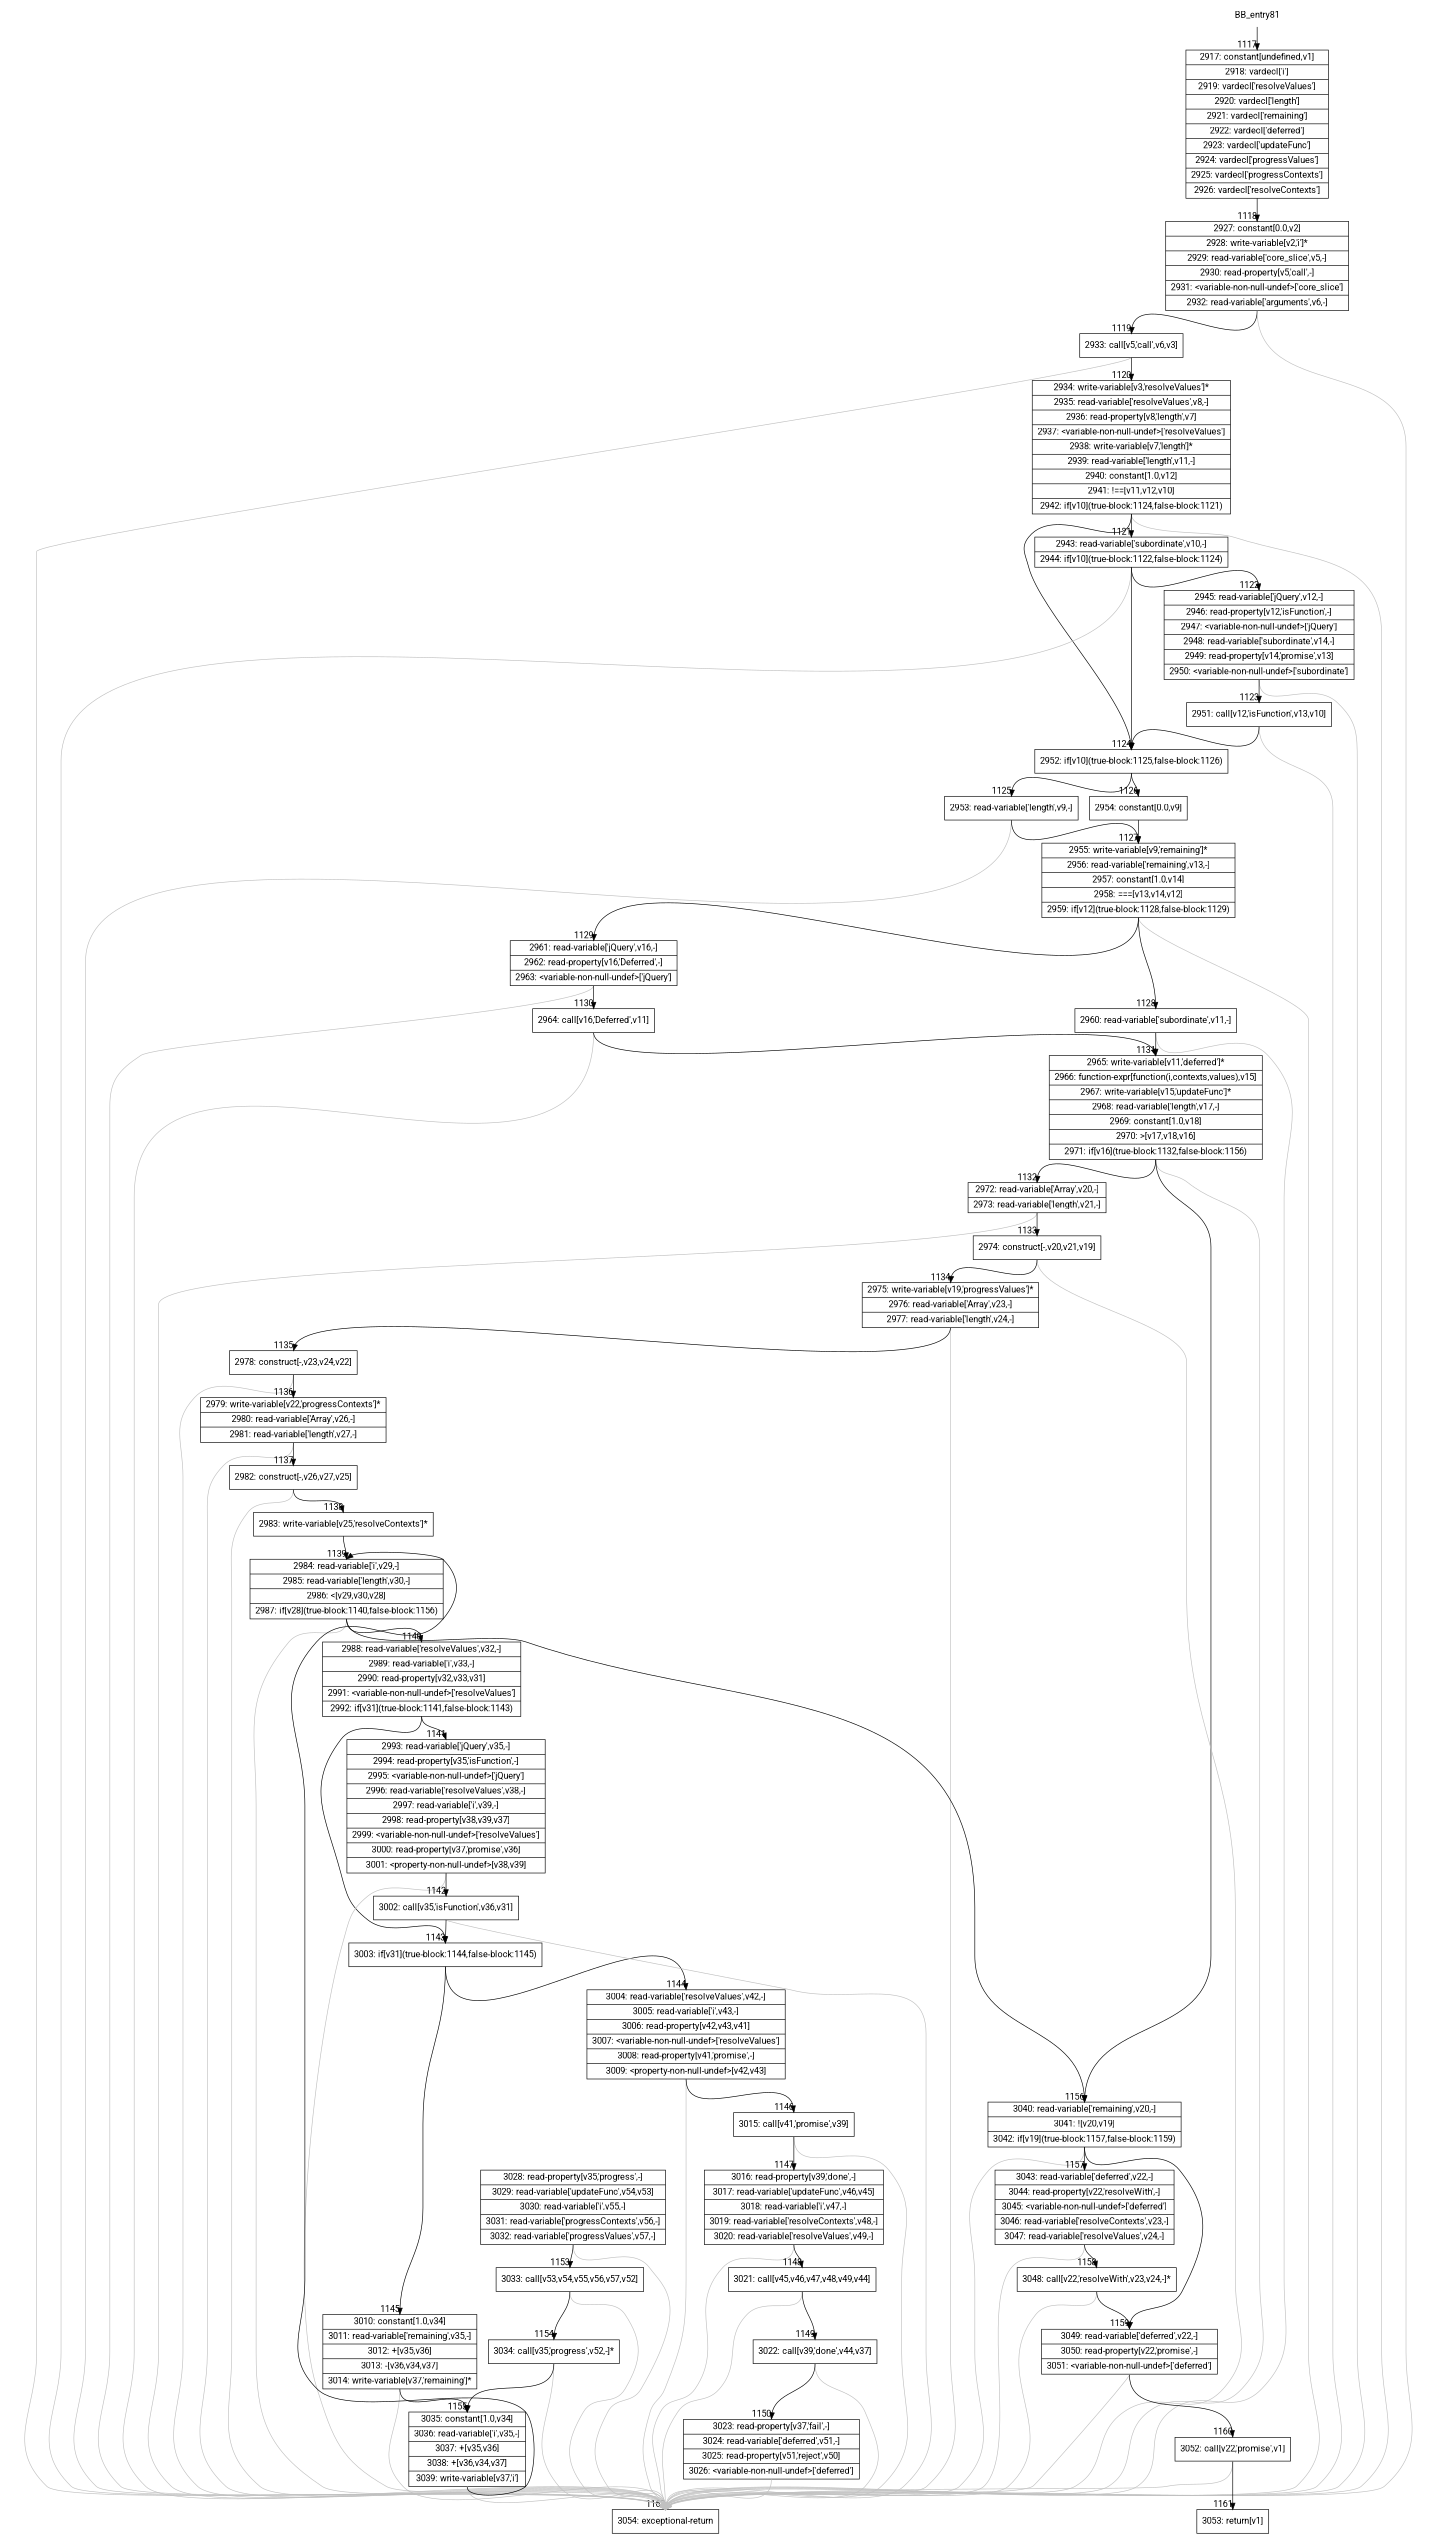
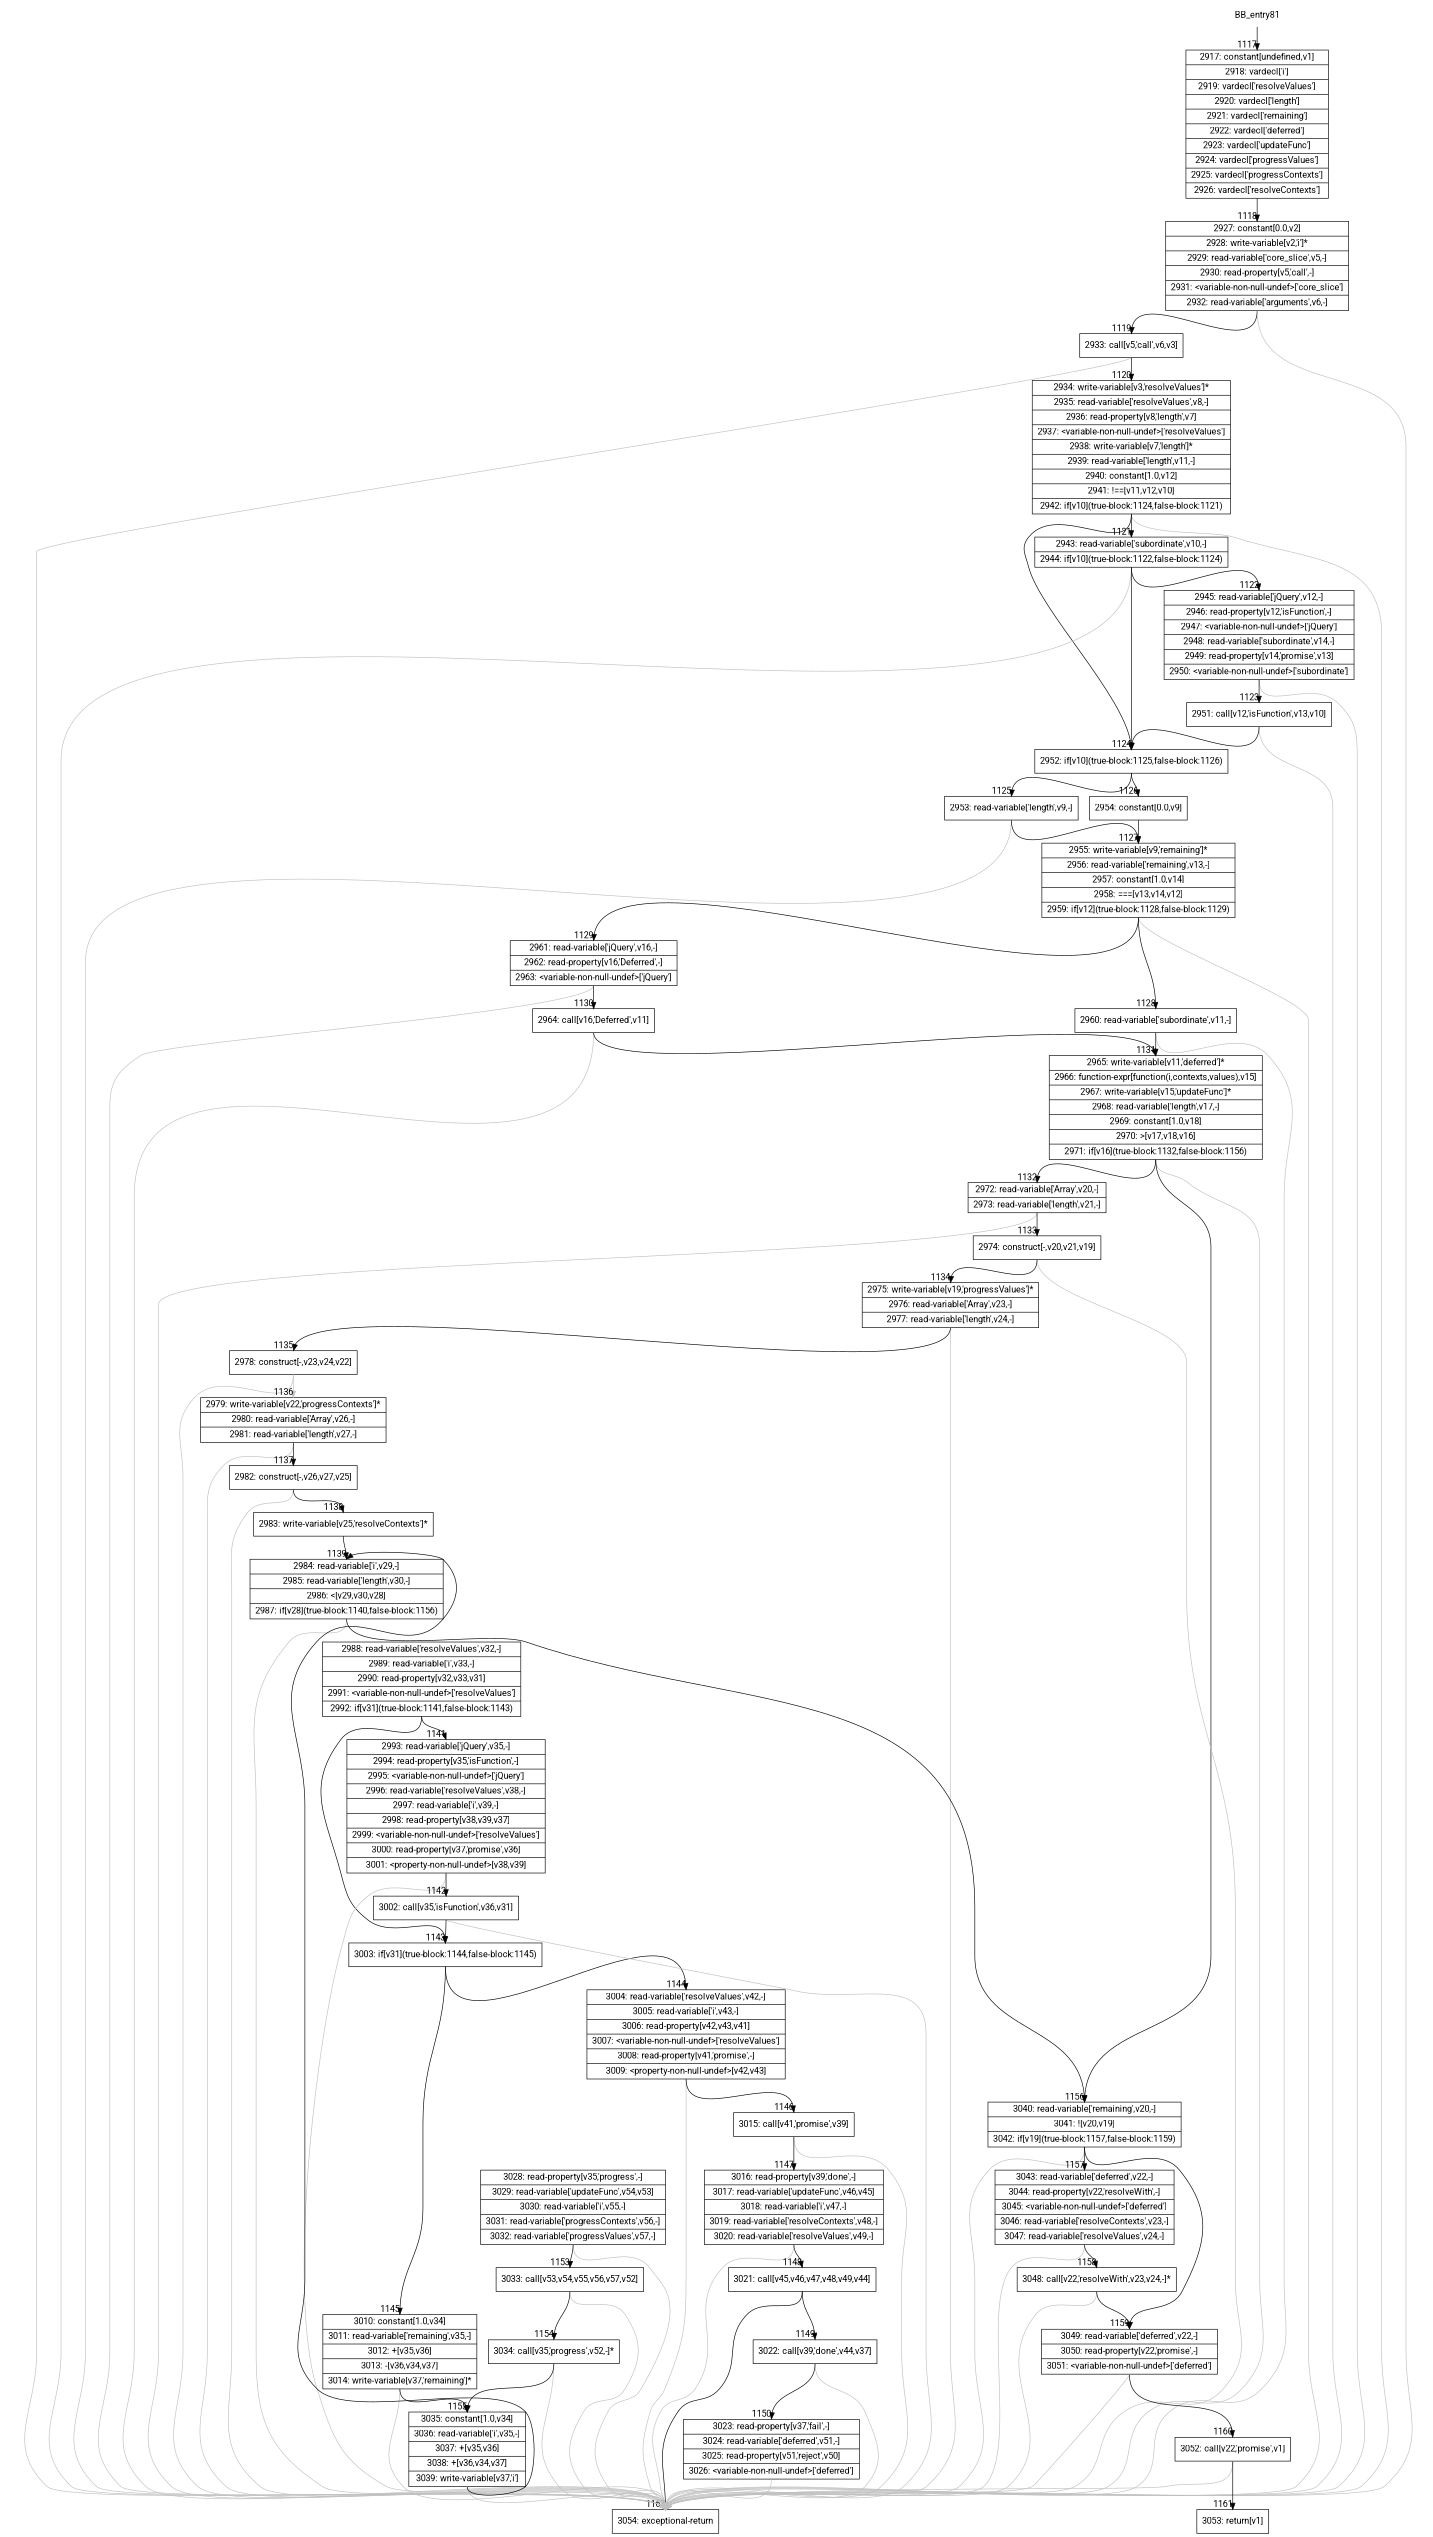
edge "2978: construct[-,v23,v24,v22]" -> "2979: write-variable[v22,'progressContexts']*": color black -> gray
edge "2984: read-variable['i',v29,-]" -> "2988: read-variable['resolveValues',v32,-]": removed
edge "3021: call[v45,v46,v47,v48,v49,v44]" -> "3054: exceptional-return": color gray -> black
